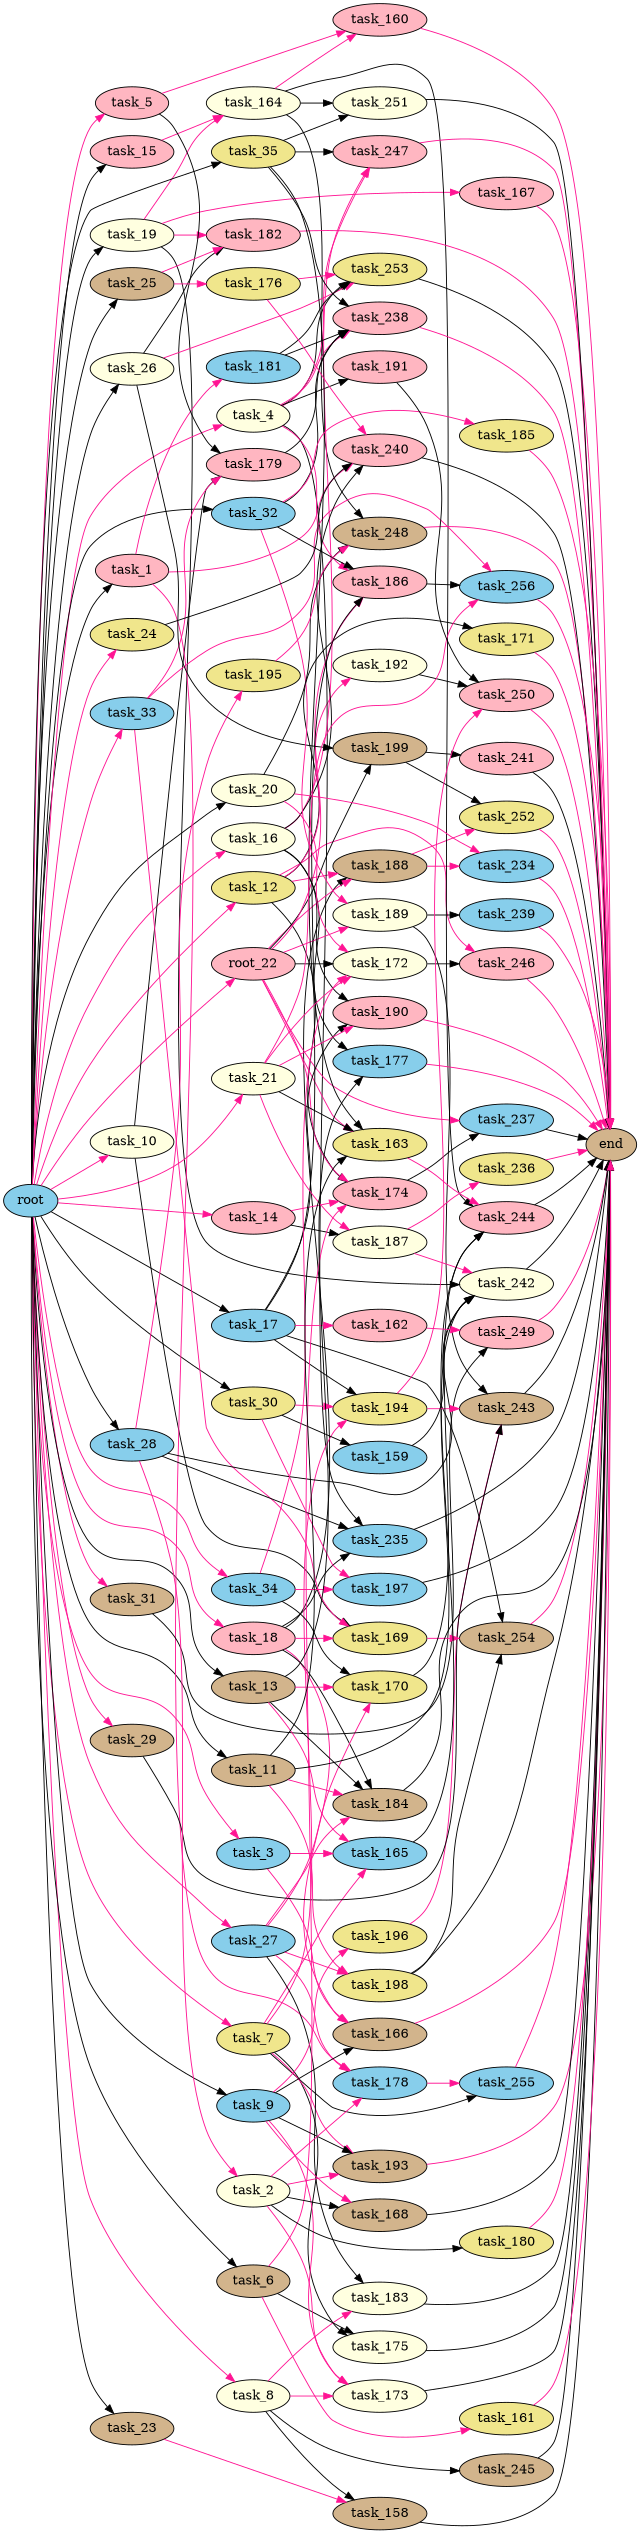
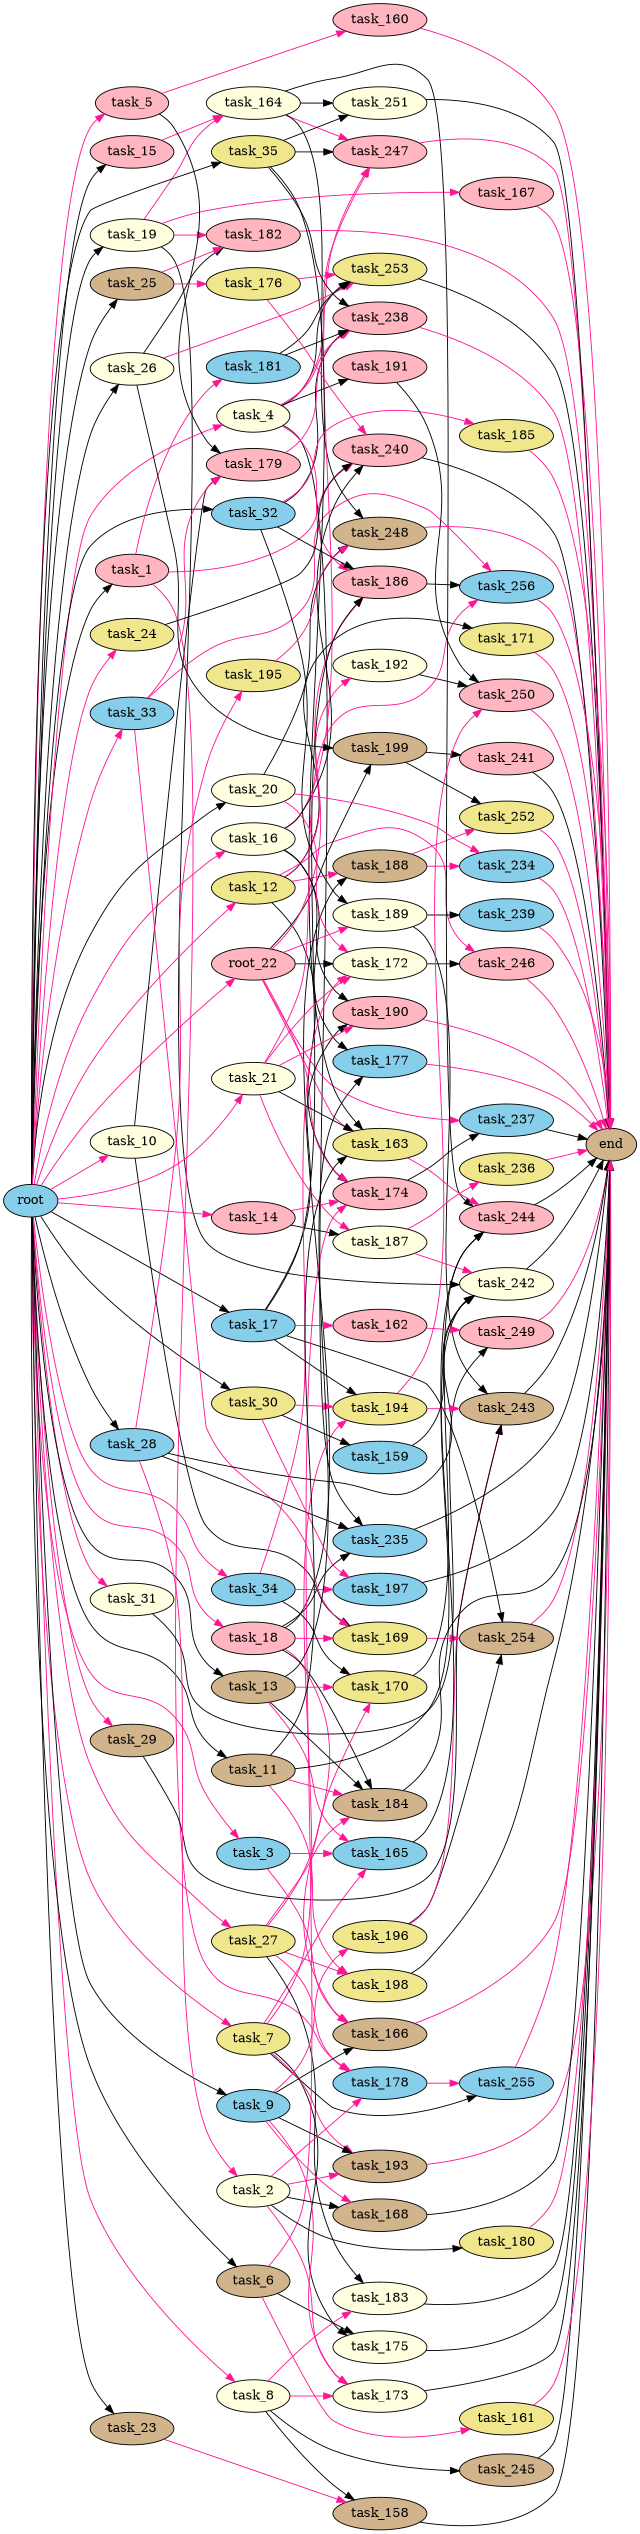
edge "task_164" -> "task_160": now "task_164" -> "task_247"
edge "task_179" -> "task_238": color black -> deeppink
edge "task_32" -> "task_189": color deeppink -> black
edge "root_22" -> "task_188": removed
node "task_31": fillcolor tan -> lightyellow
edge "task_198" -> "task_254": now "task_196" -> "task_254"
node "task_27": fillcolor skyblue -> khaki
